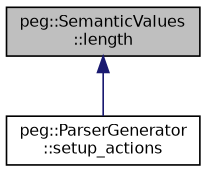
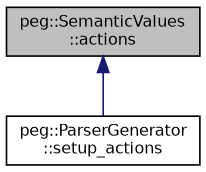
node "peg::SemanticValues ::length": label "peg::SemanticValues ::length" -> "peg::SemanticValues ::actions"
